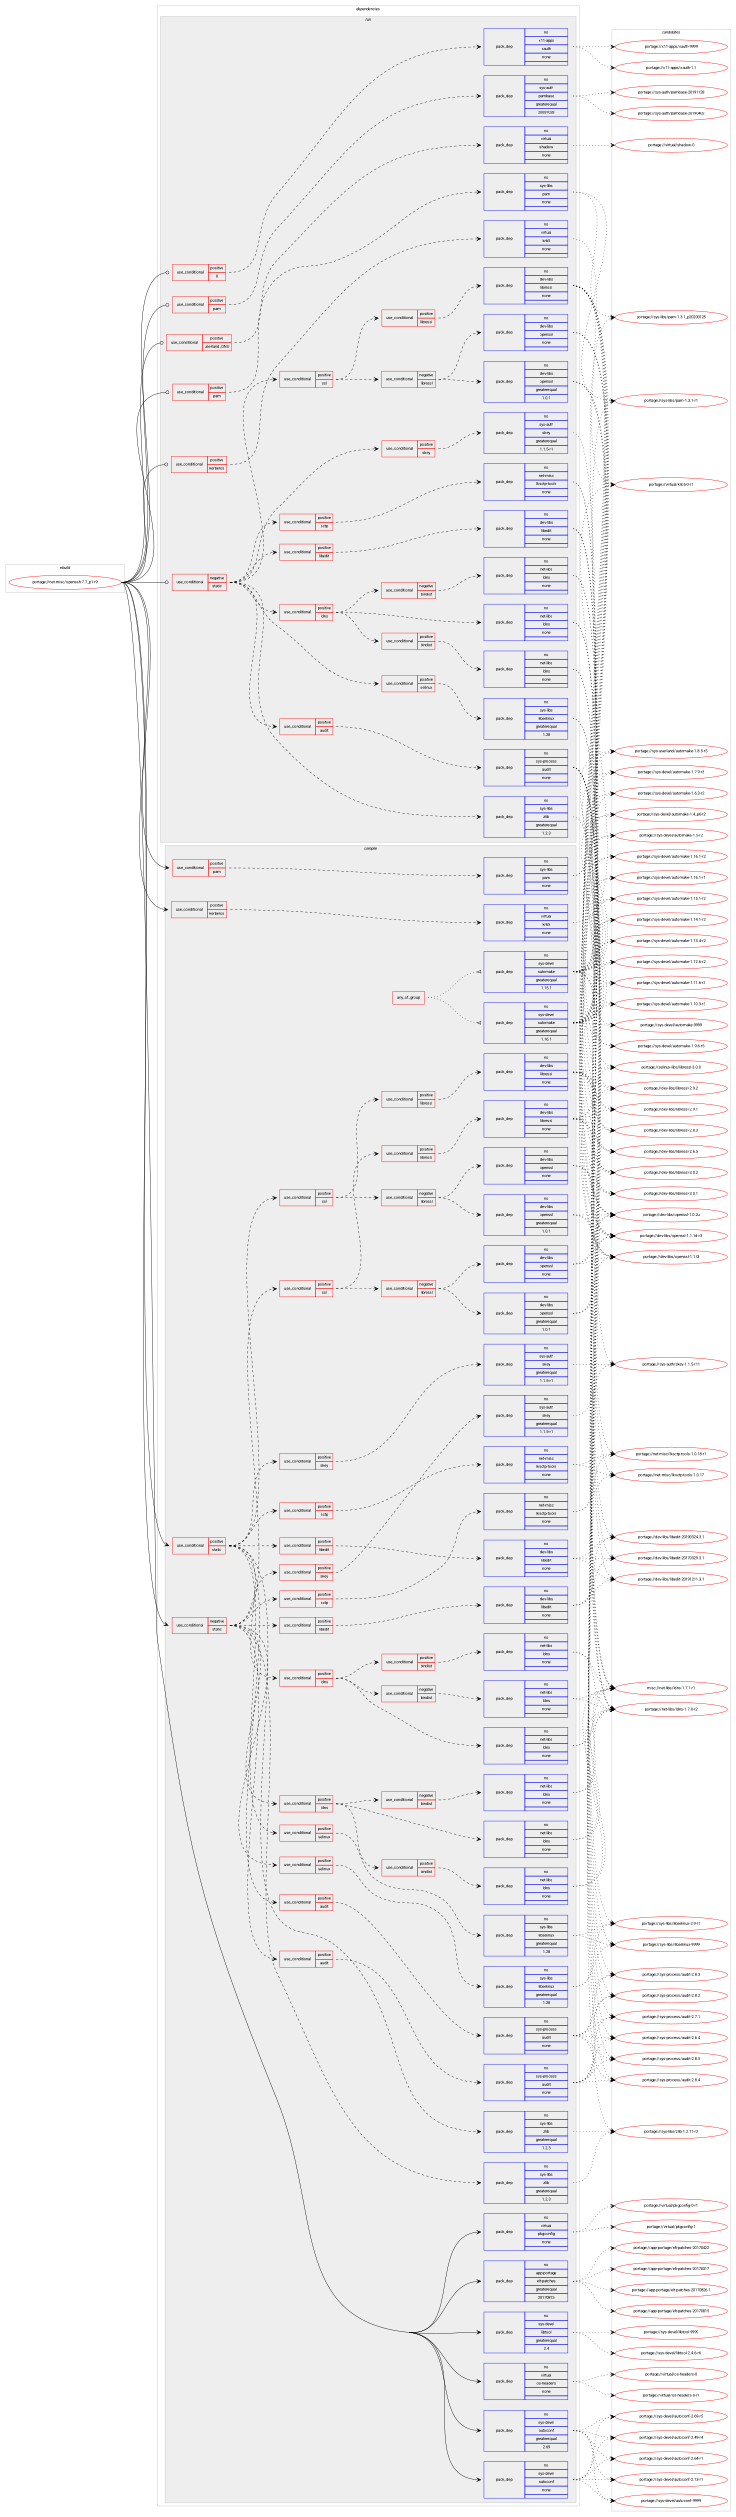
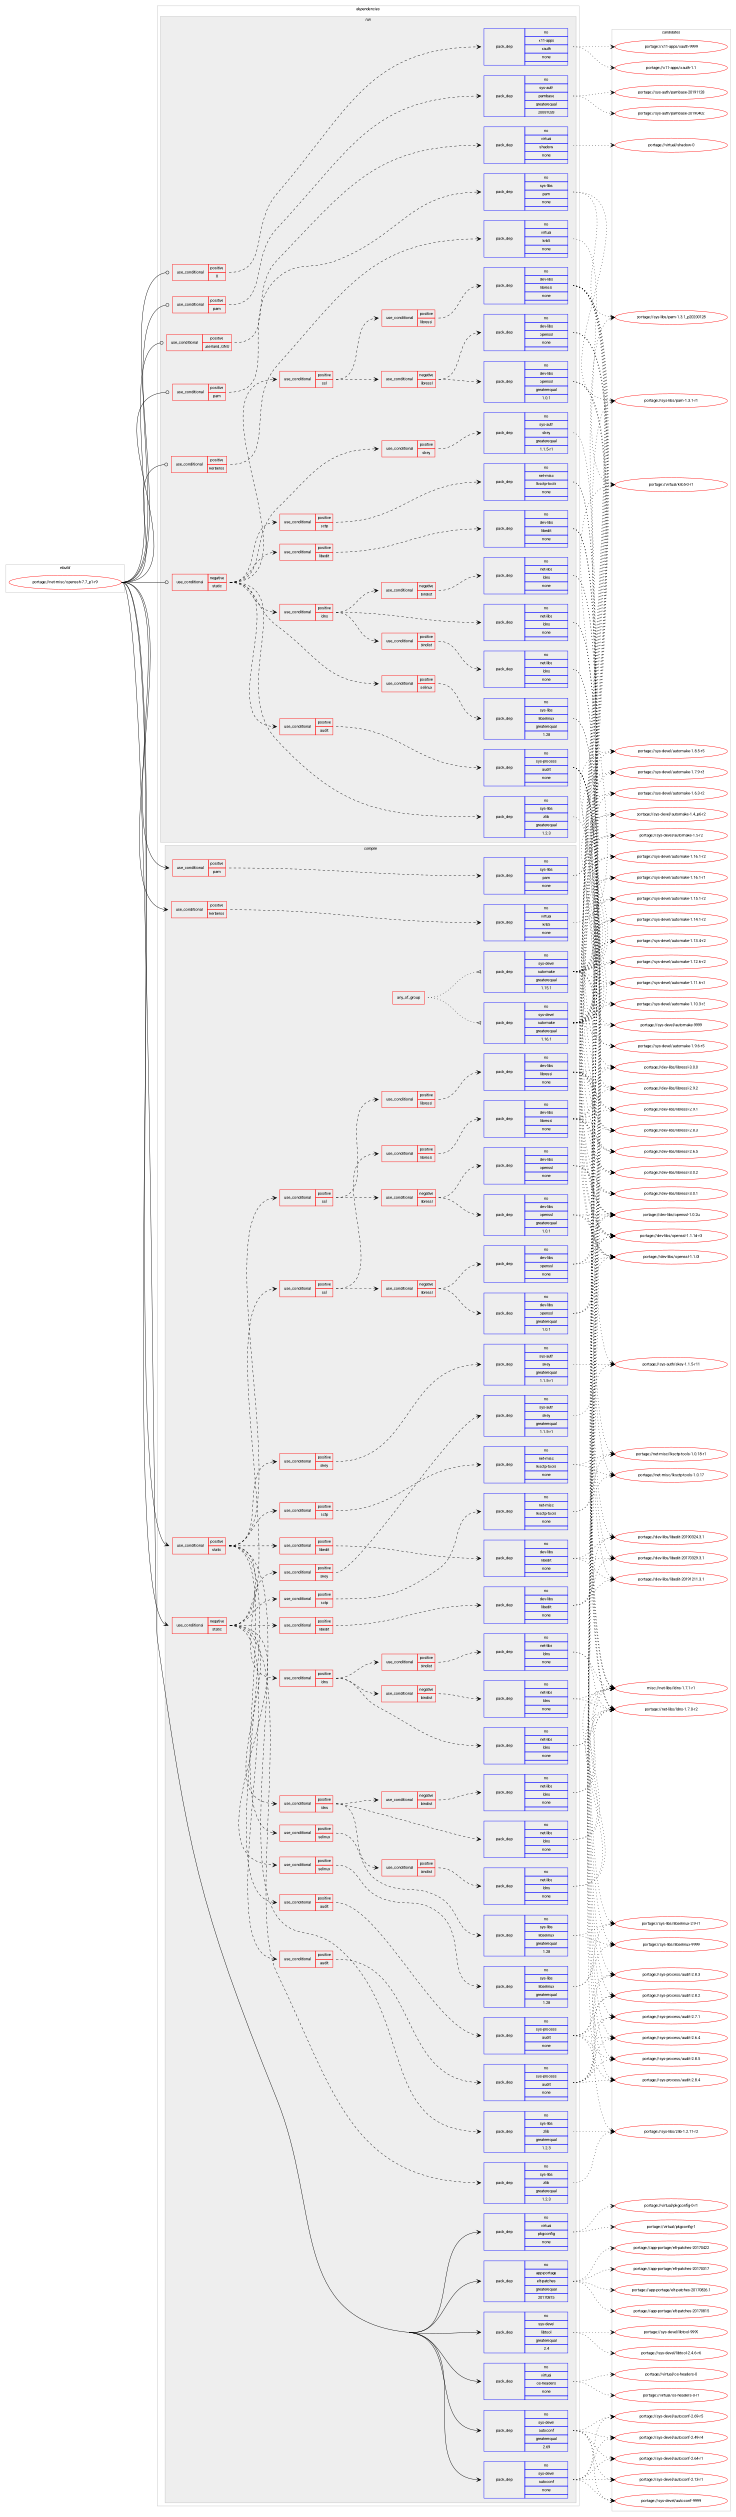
node "portage://sys-userland/automake-1.8.5-r5": label "portage://sys-userland/automake-1.8.5-r5" -> "portage://sys-devel/automake-1.8.5-r5"
node "portage://selinux-libs/libressl-3.0.0": label "portage://selinux-libs/libressl-3.0.0" -> "portage://dev-libs/libressl-3.0.0"
